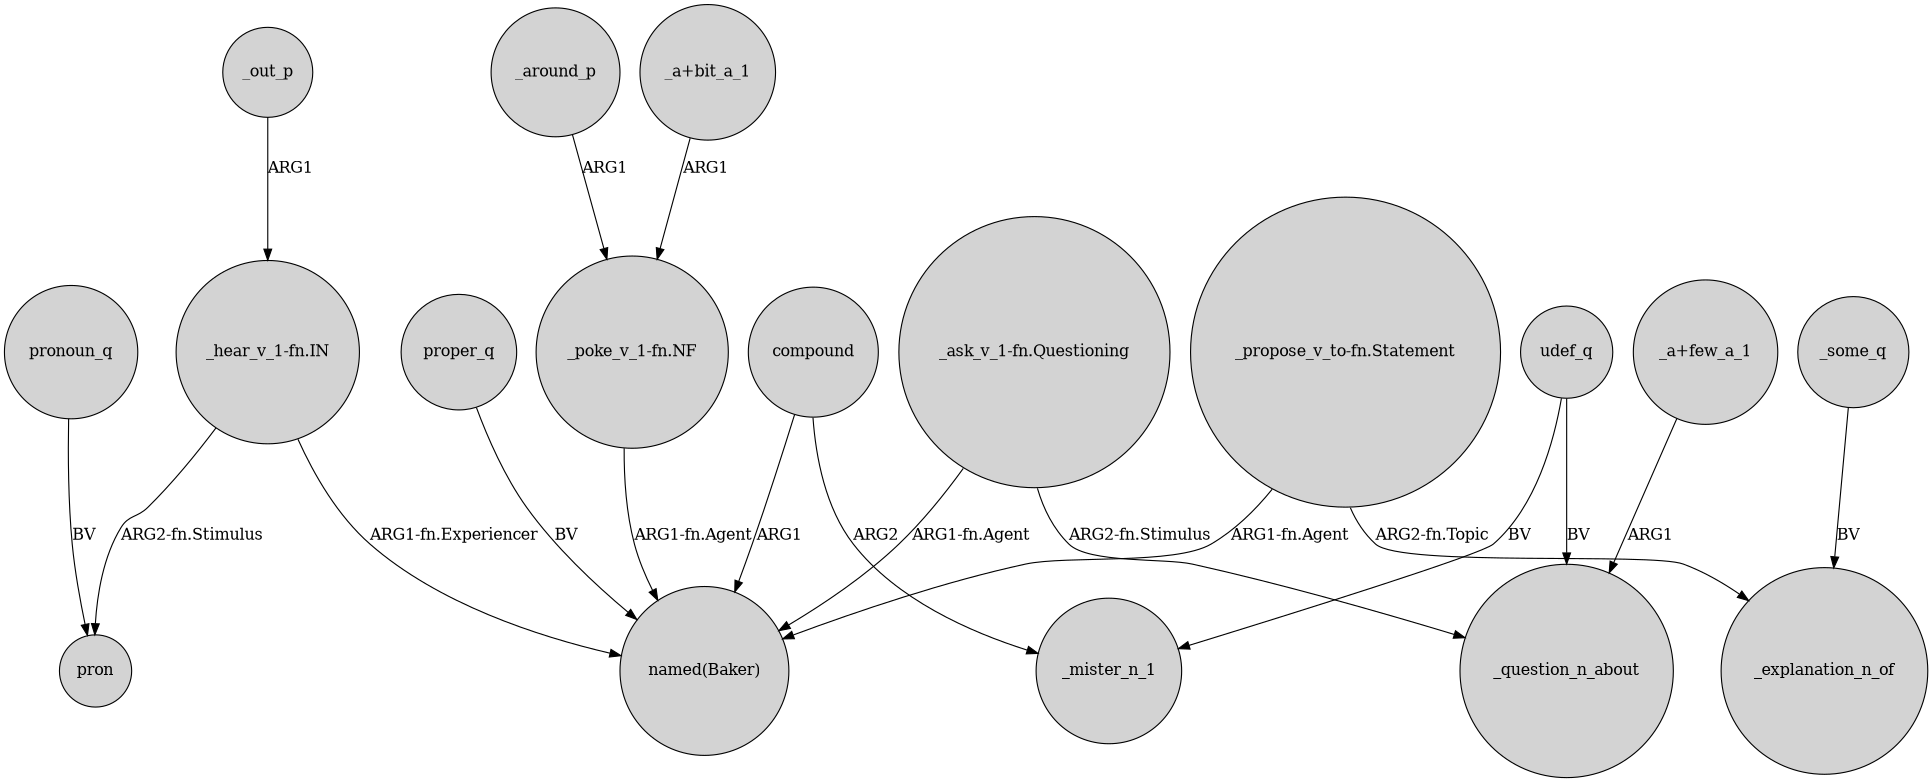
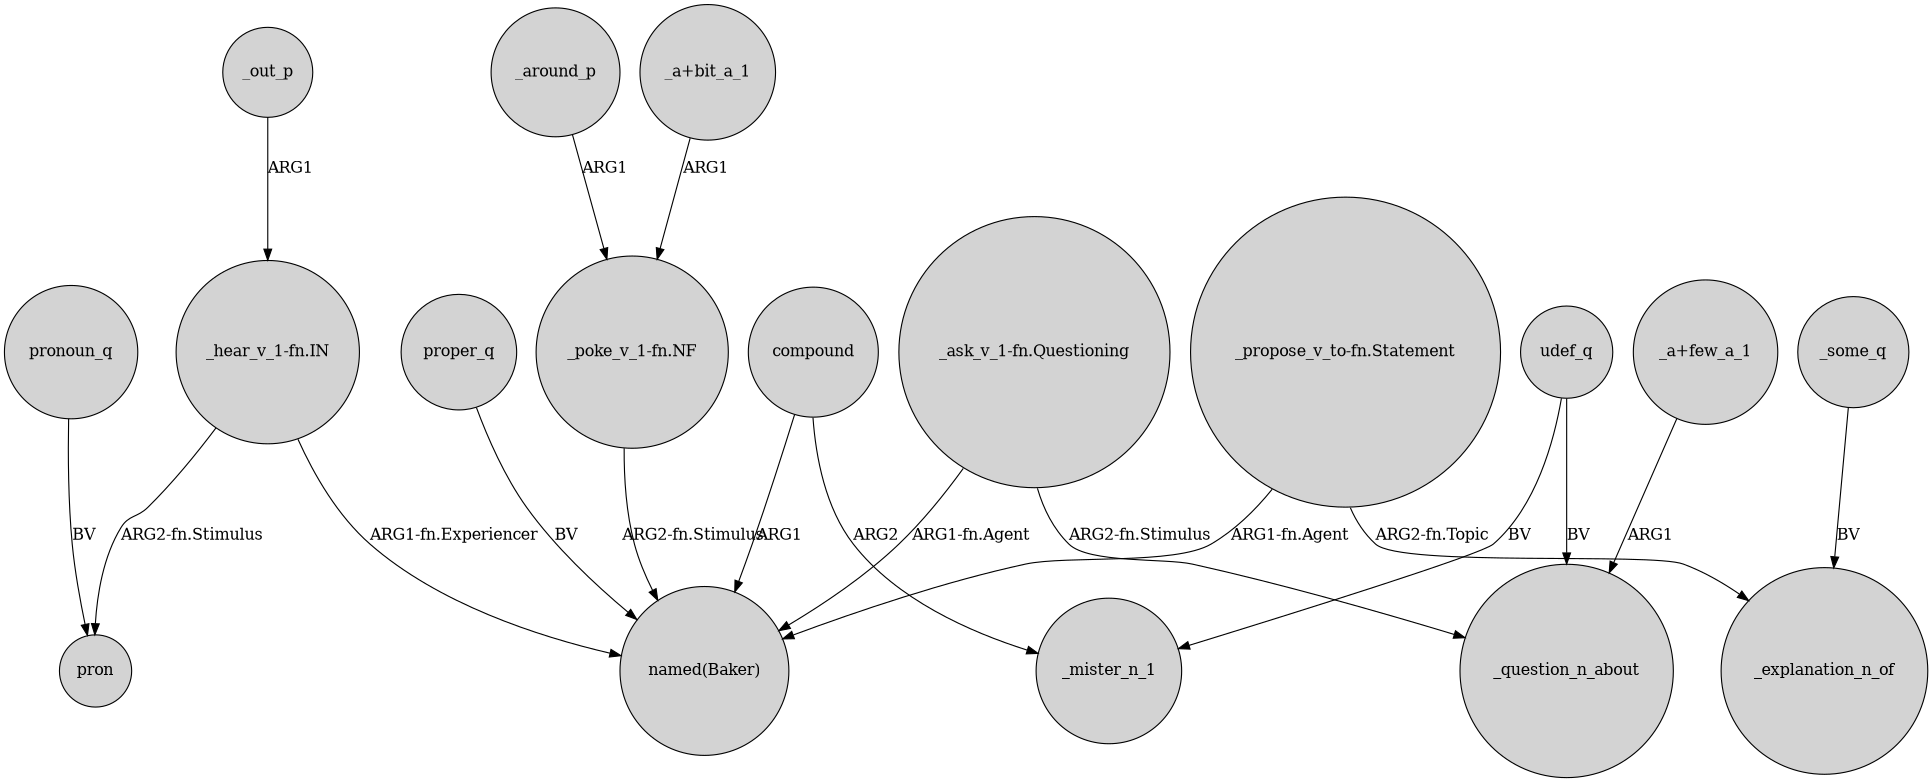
edge "_poke_v_1-fn.NF" -> "named(Baker)": label "ARG1-fn.Agent" -> "ARG2-fn.Stimulus"
